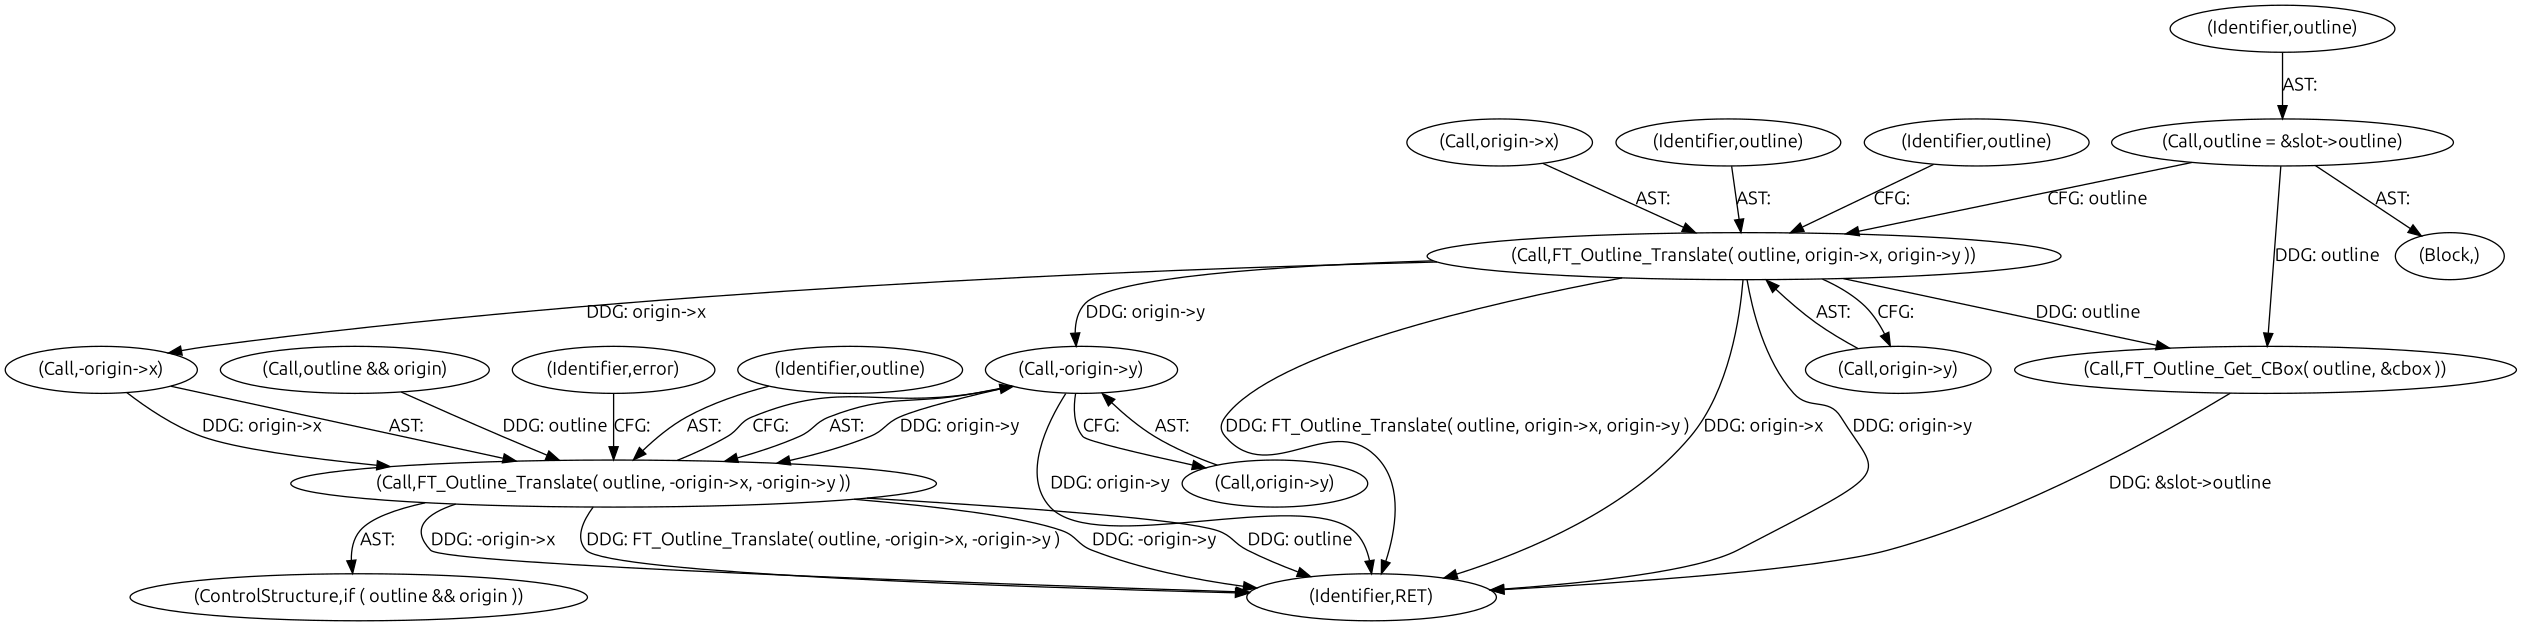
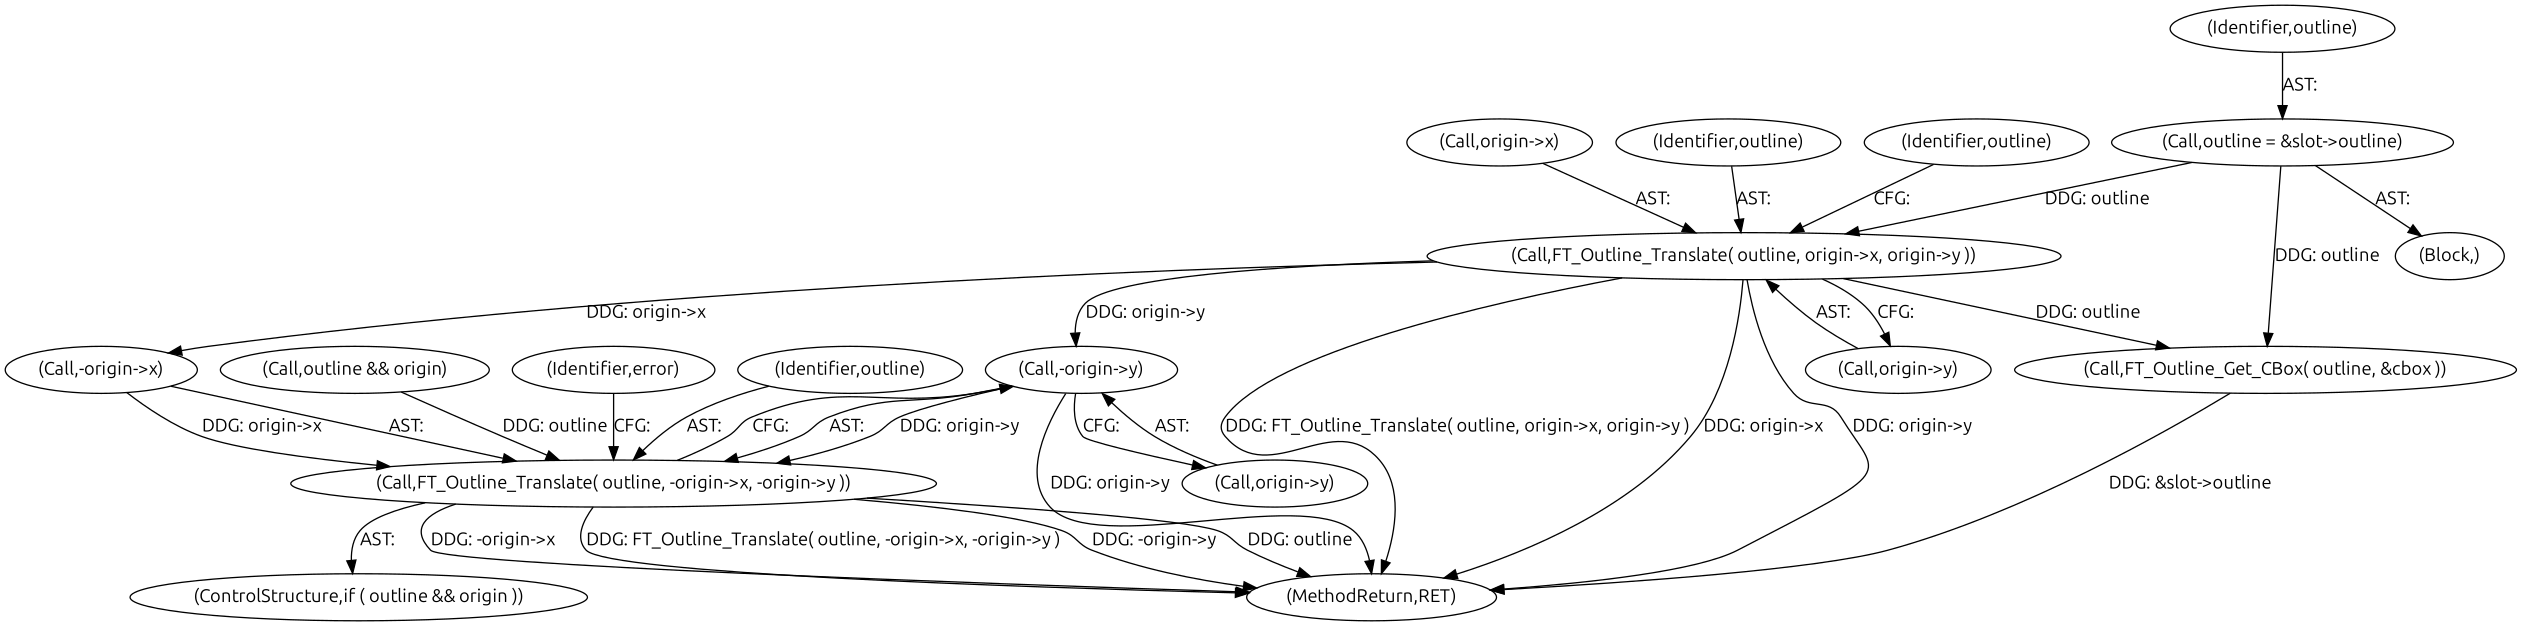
edge "(Call,outline = &slot->outline)" -> "(Call,FT_Outline_Translate( outline, origin->x, origin->y ))": label "CFG: outline" -> "DDG: outline"
node "(Identifier,RET)": label "(Identifier,RET)" -> "(MethodReturn,RET)"
